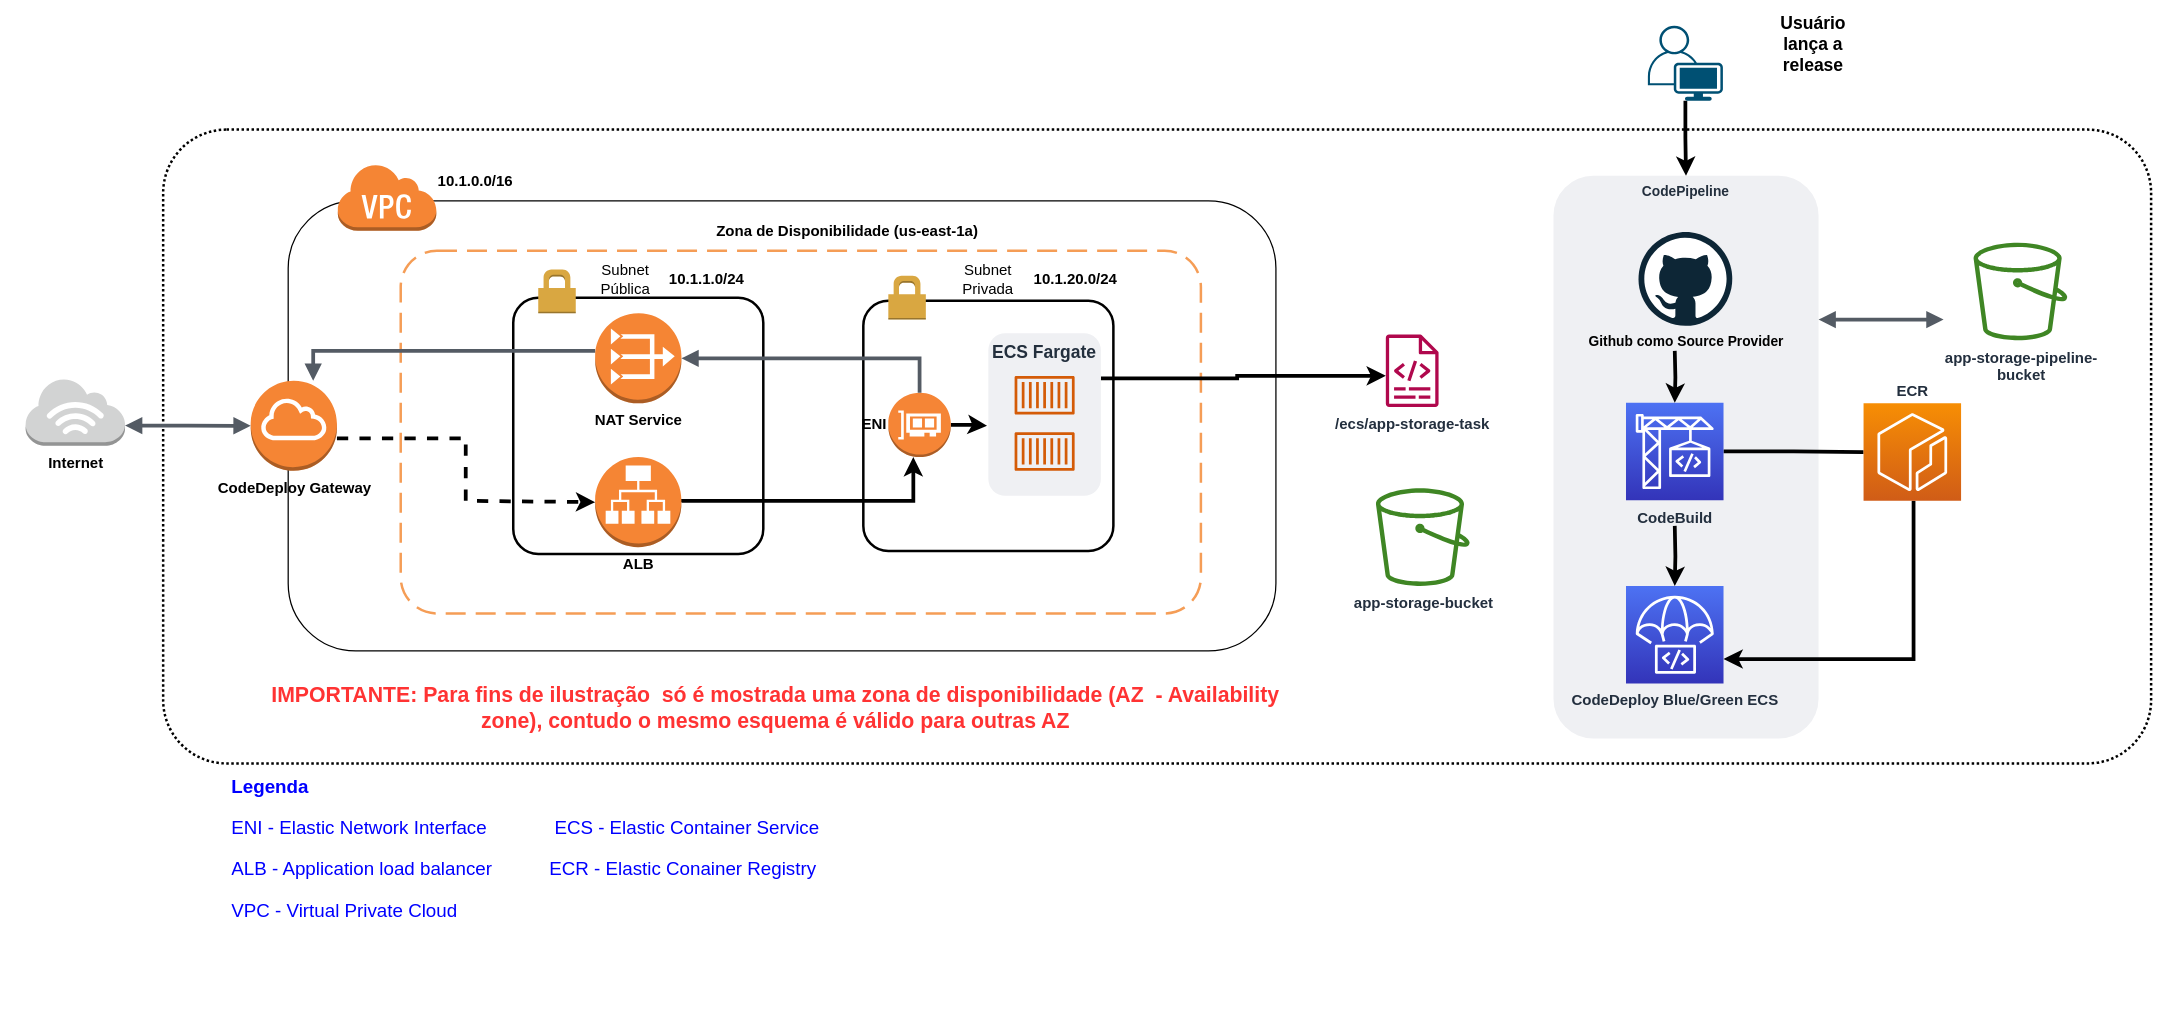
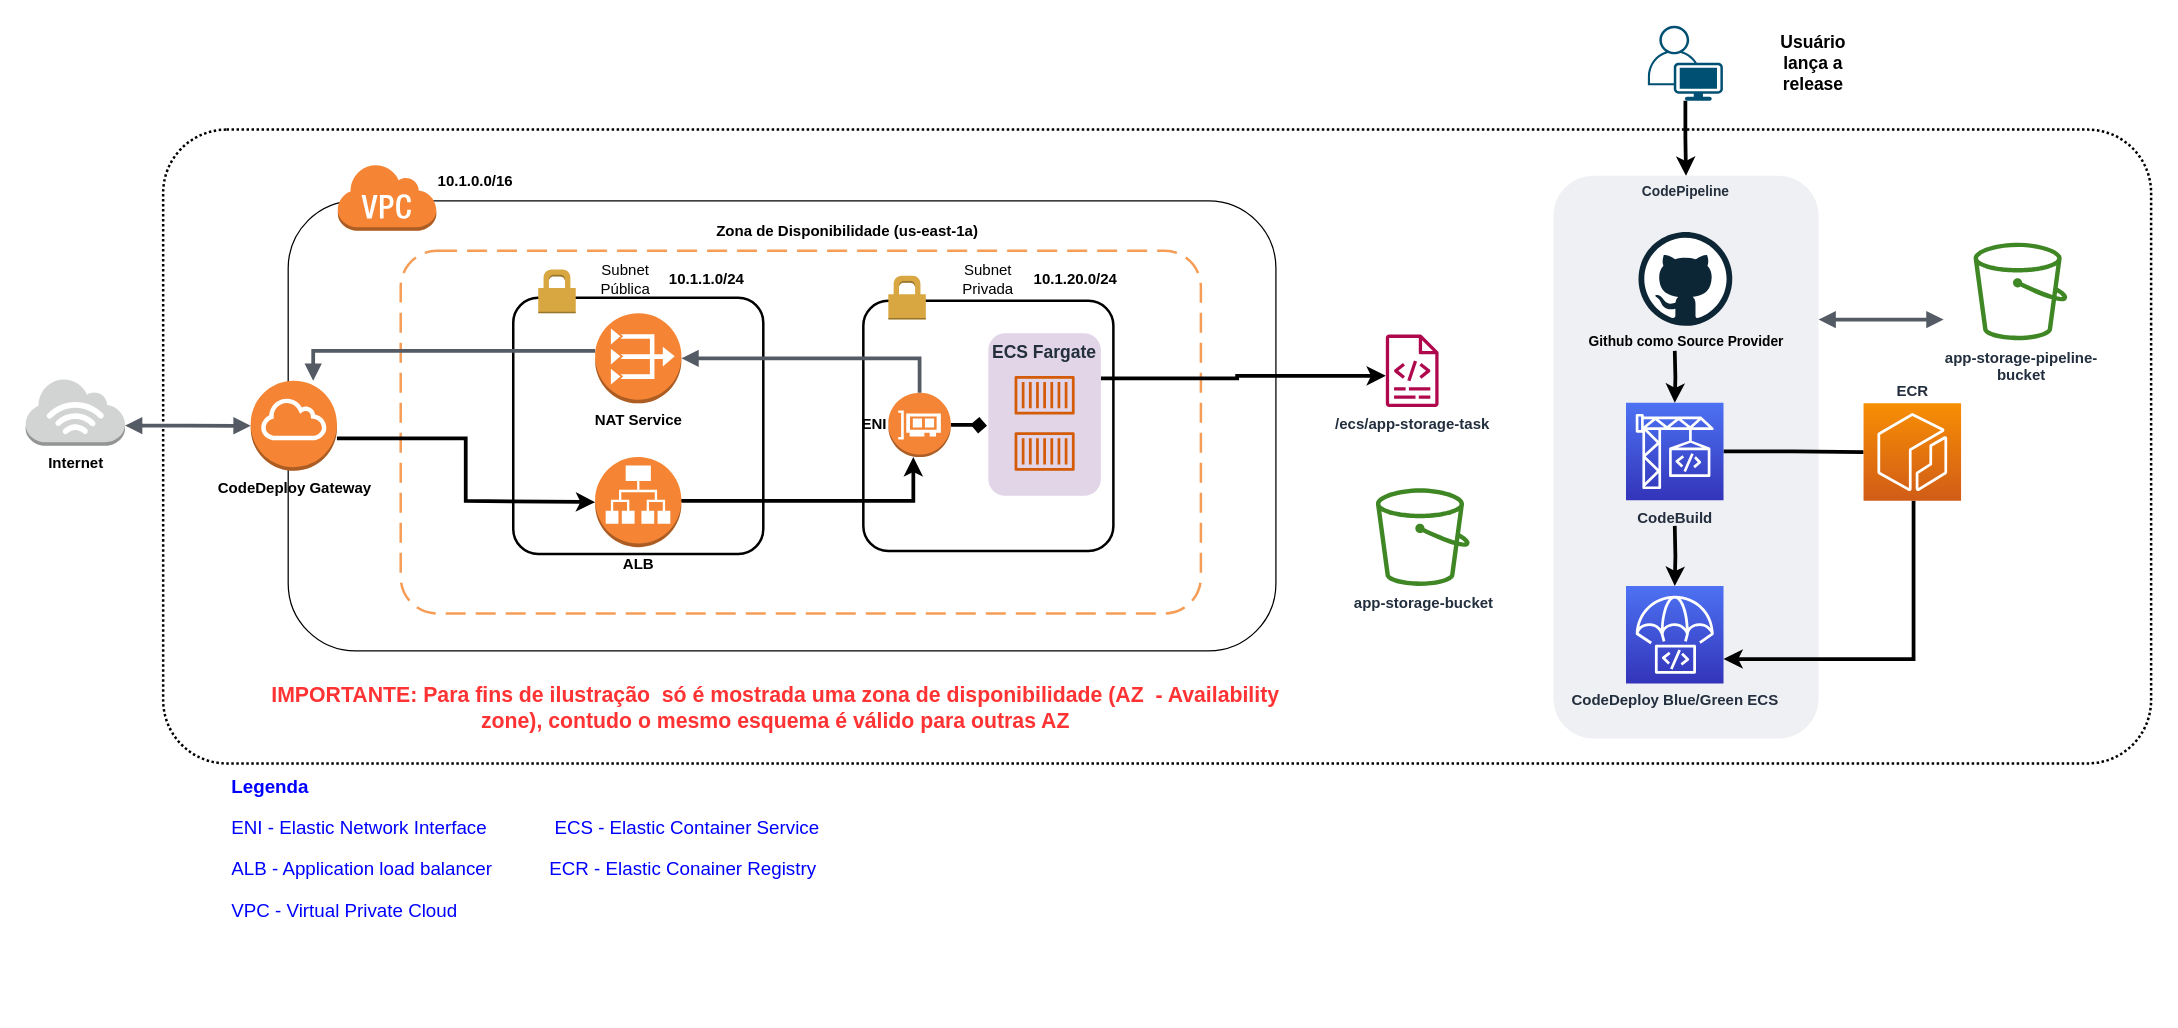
node "Usuário lança a release": moved (1813, 44) -> (1813, 63)
node "ECS Fargate": fillcolor #eff0f3 -> #e1d5e7
edge "ENI" -> "ECS Fargate": arrowhead classic -> diamond
edge "CodeDeploy Gateway" -> "ALB": style dashed -> solid
